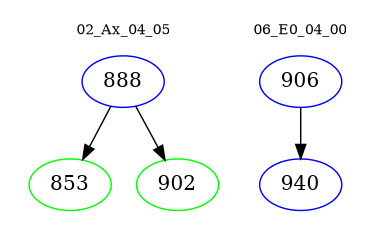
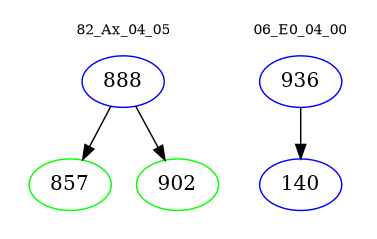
cluster "02_Ax_04_05": label "02_Ax_04_05" -> "82_Ax_04_05"
node "906": label "906" -> "936"
node "853": label "853" -> "857"
node "940": label "940" -> "140"
